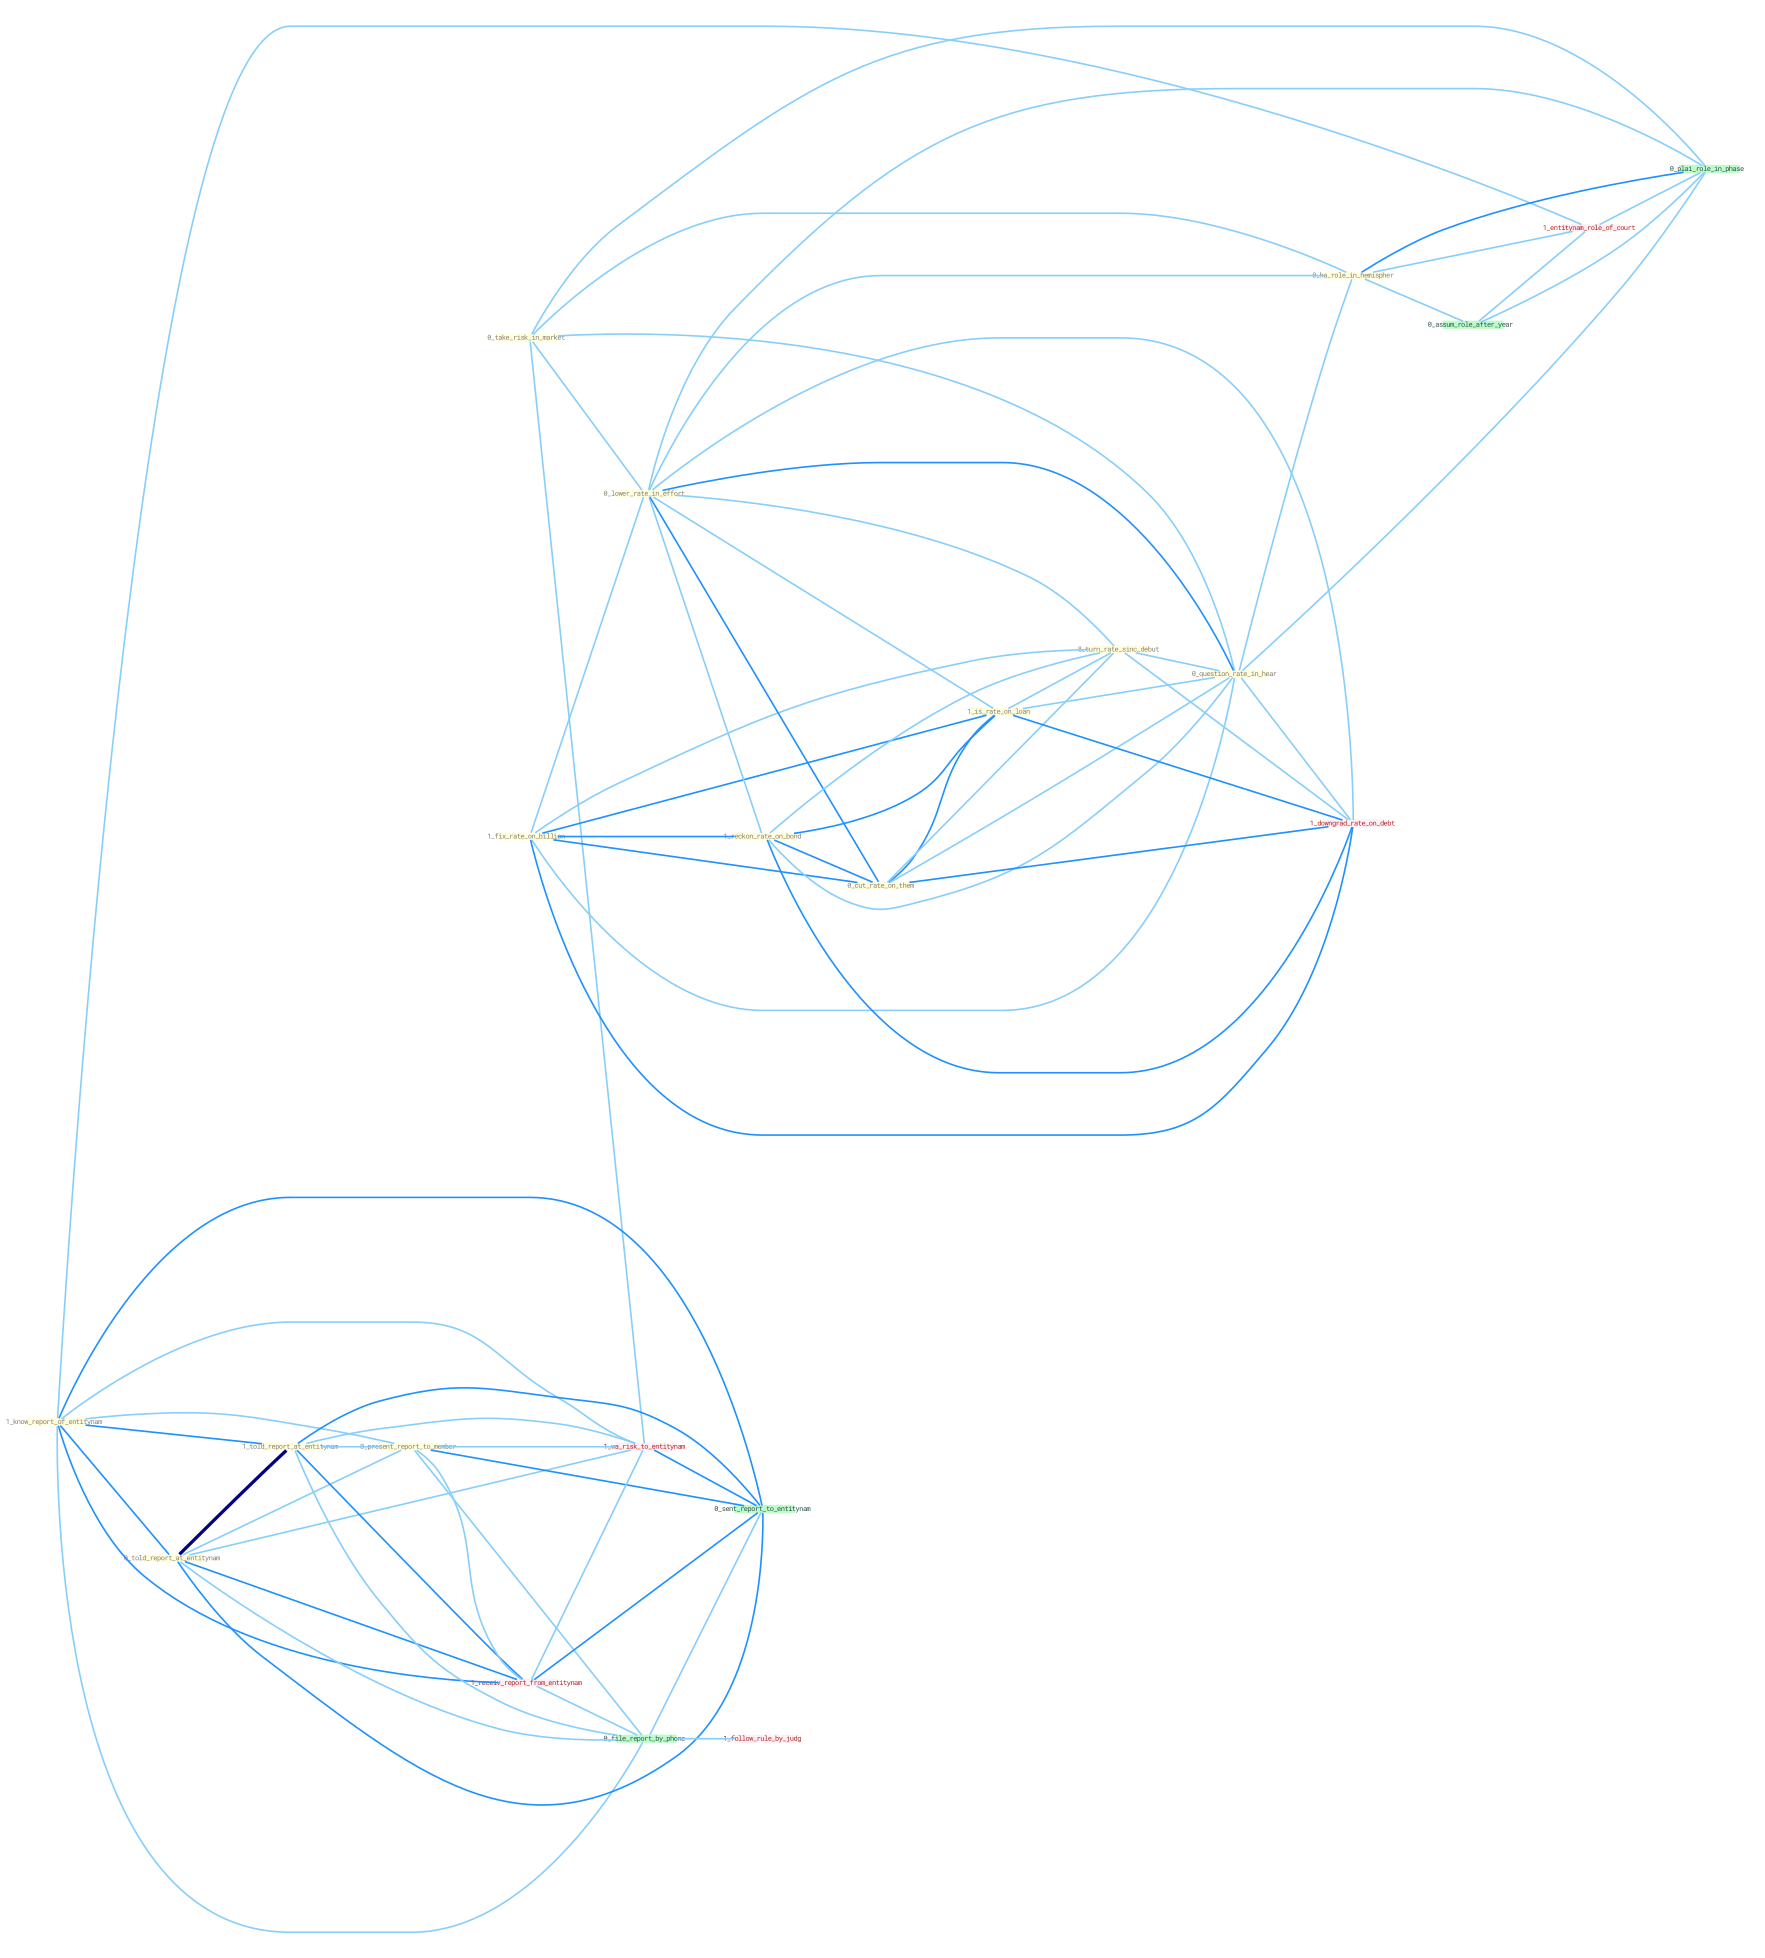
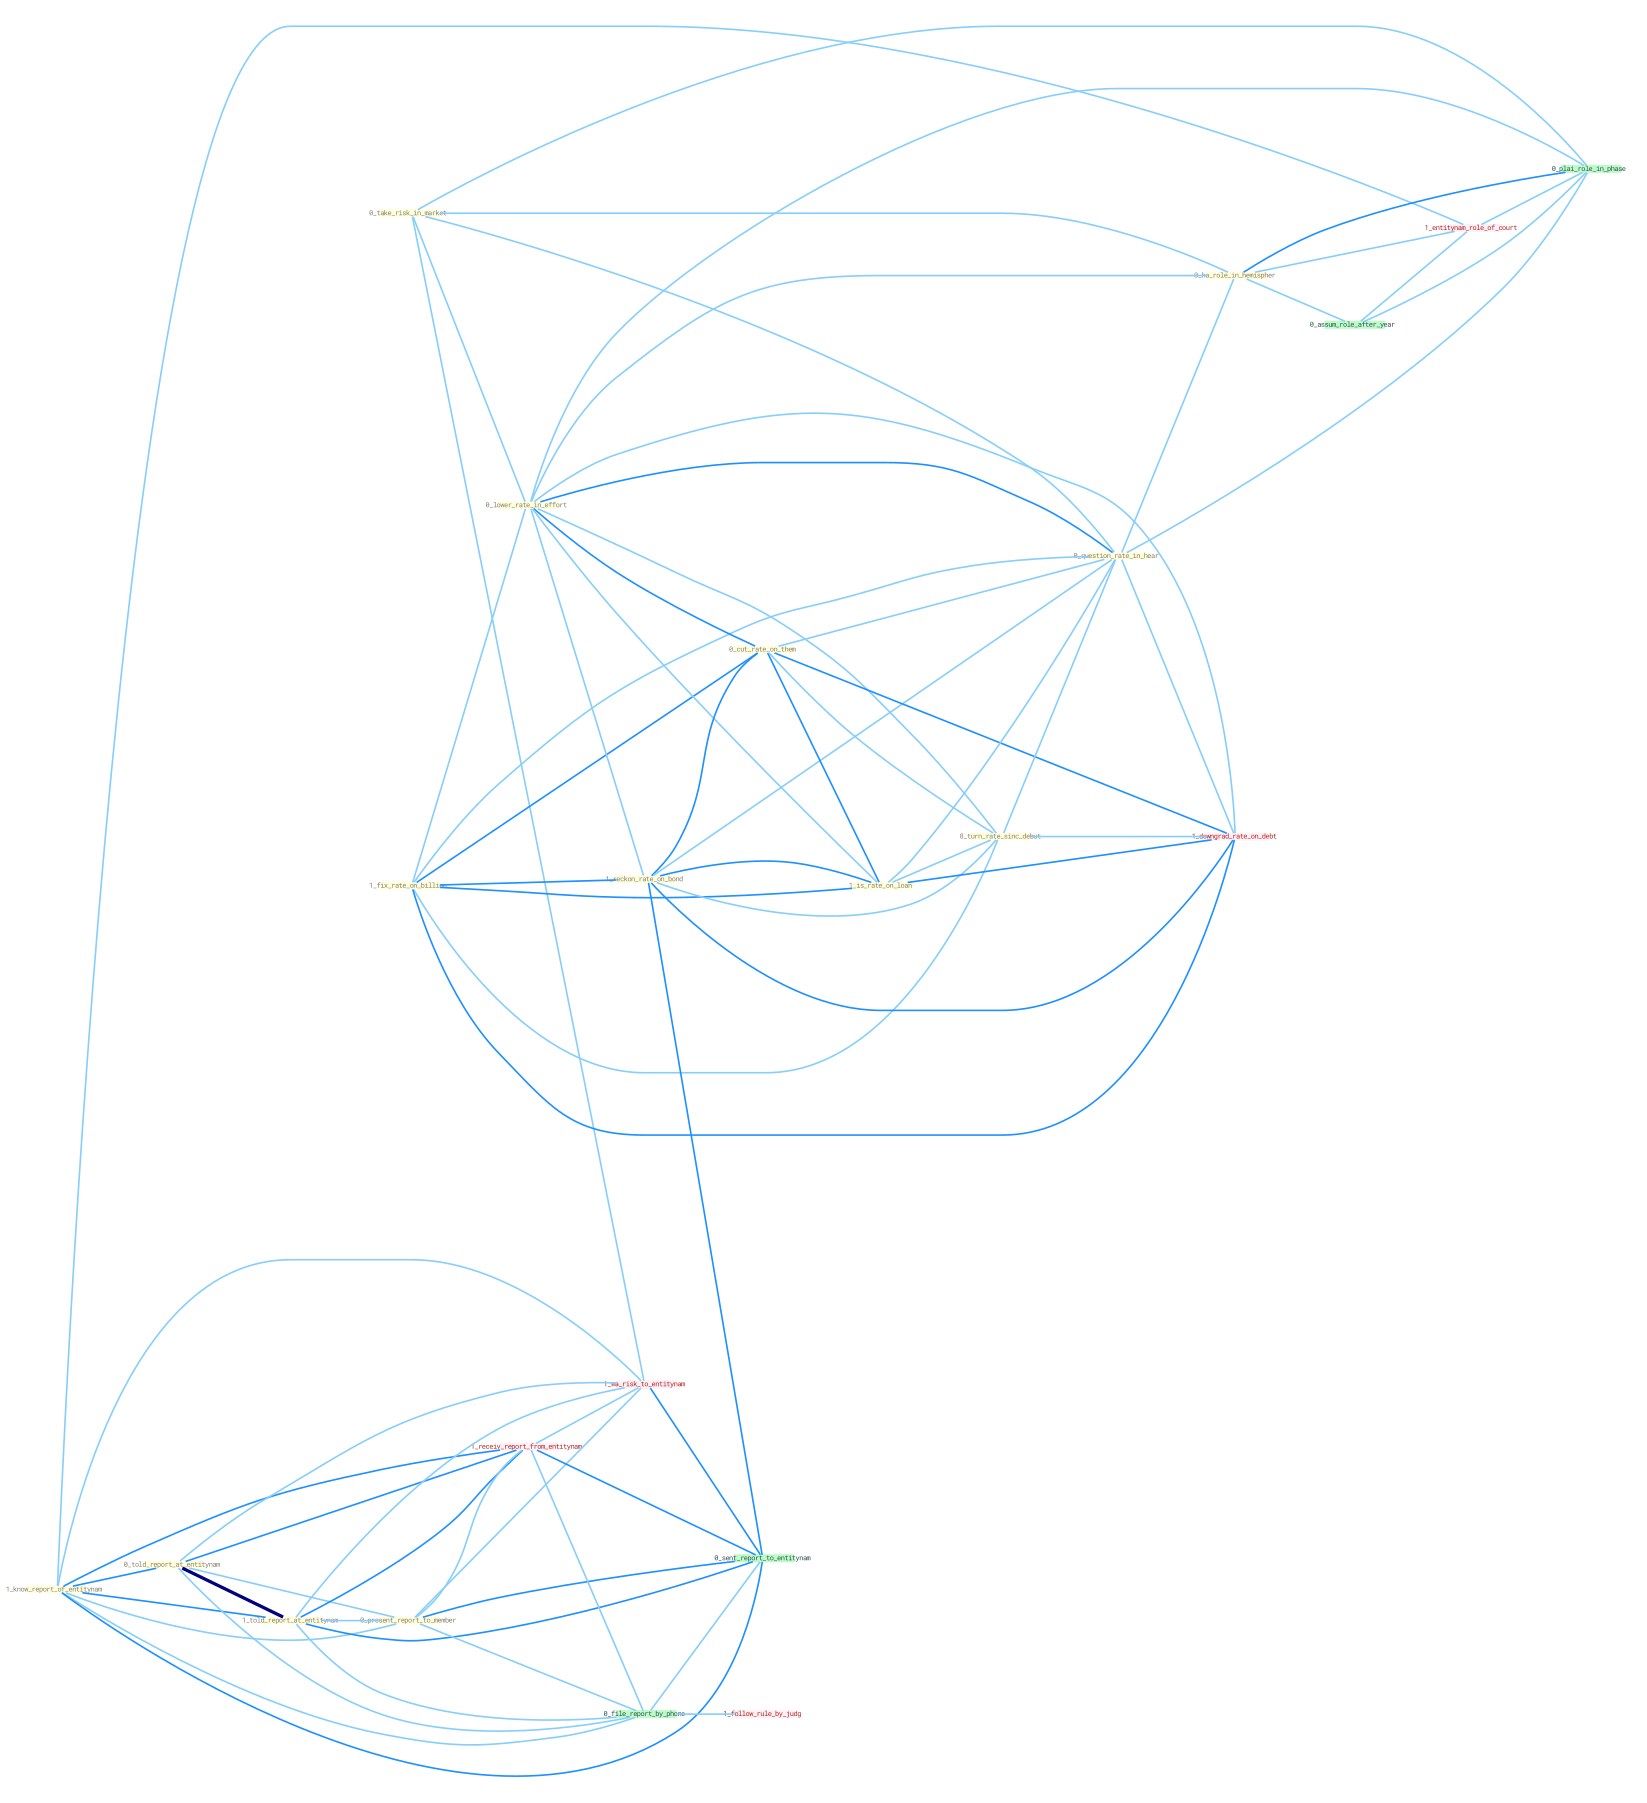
edge "0_sent_report_to_entitynam" -- "0_told_report_at_entitynam": now "0_sent_report_to_entitynam" -- "1_reckon_rate_on_bond"
